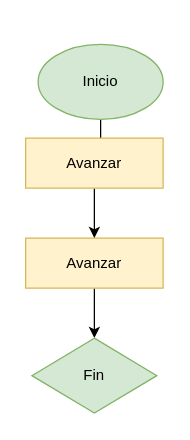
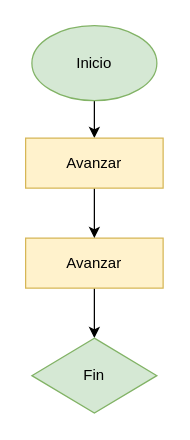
node "Inicio": moved (101, 82) -> (94, 63)
